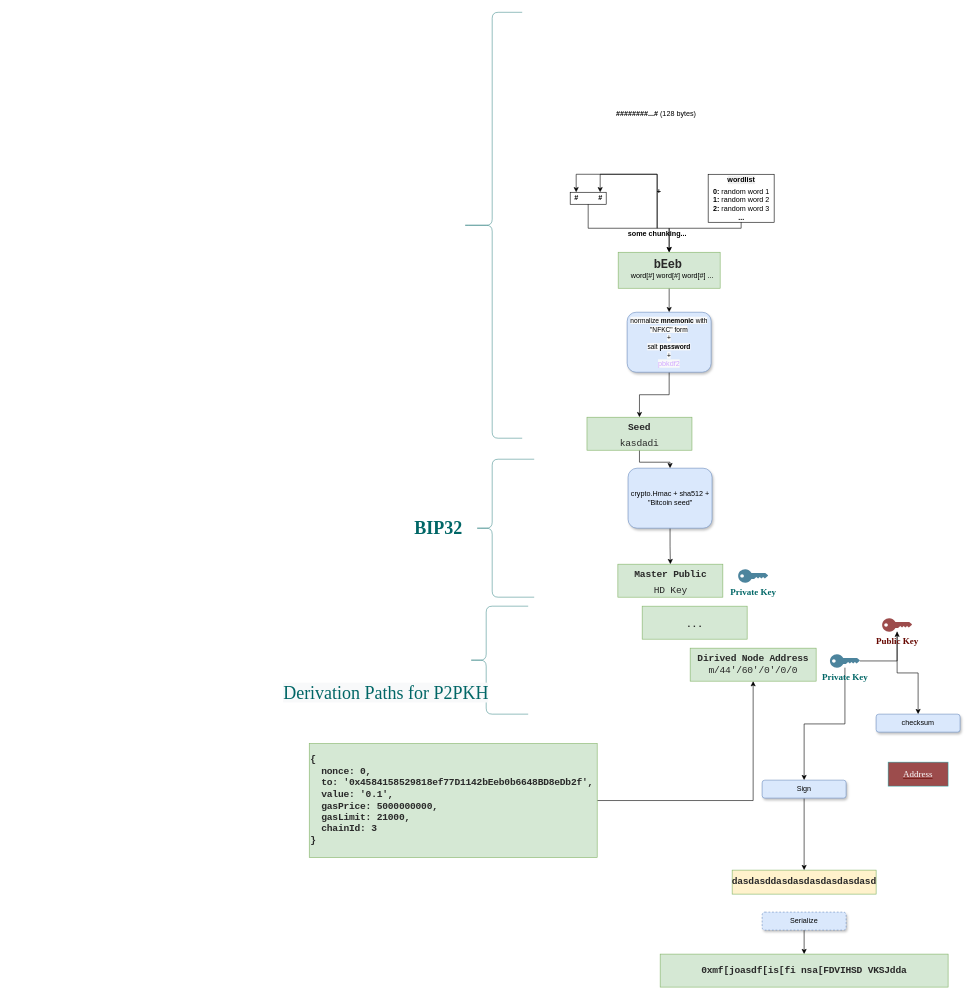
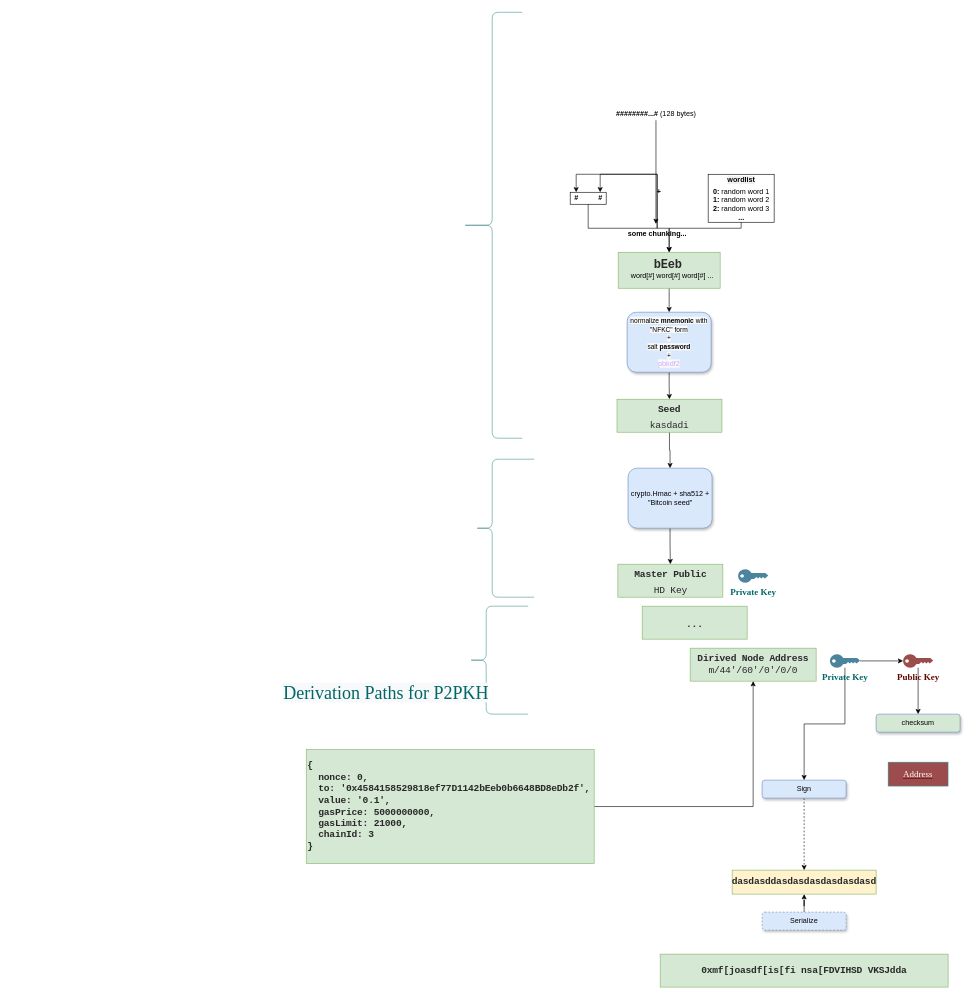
edge "########...# (128 bytes)" -> "some chunking...": added
node "Seed kasdadi": moved (640, 434) -> (670, 416)
node "BIP32": removed
node "Public Key": moved (897, 625) -> (918, 661)
node "checksum": fillcolor #dae8fc -> #d5e8d4
node "{ nonce: 0, to: '0x4584158529818ef77D1142bEeb0b6648BD8eDb2f', value: '0.1', gasPrice: 5000000000, gasLimit: 21000, chainId: 3 }": moved (453, 801) -> (450, 807)
edge "Sign" -> "dasdasddasdasdasdasdasdasd": style solid -> dashed
edge "Serialize" -> "0xmf[joasdf[is[fi nsa[FDVIHSD VKSJdda": now "Serialize" -> "dasdasddasdasdasdasdasdasd"
